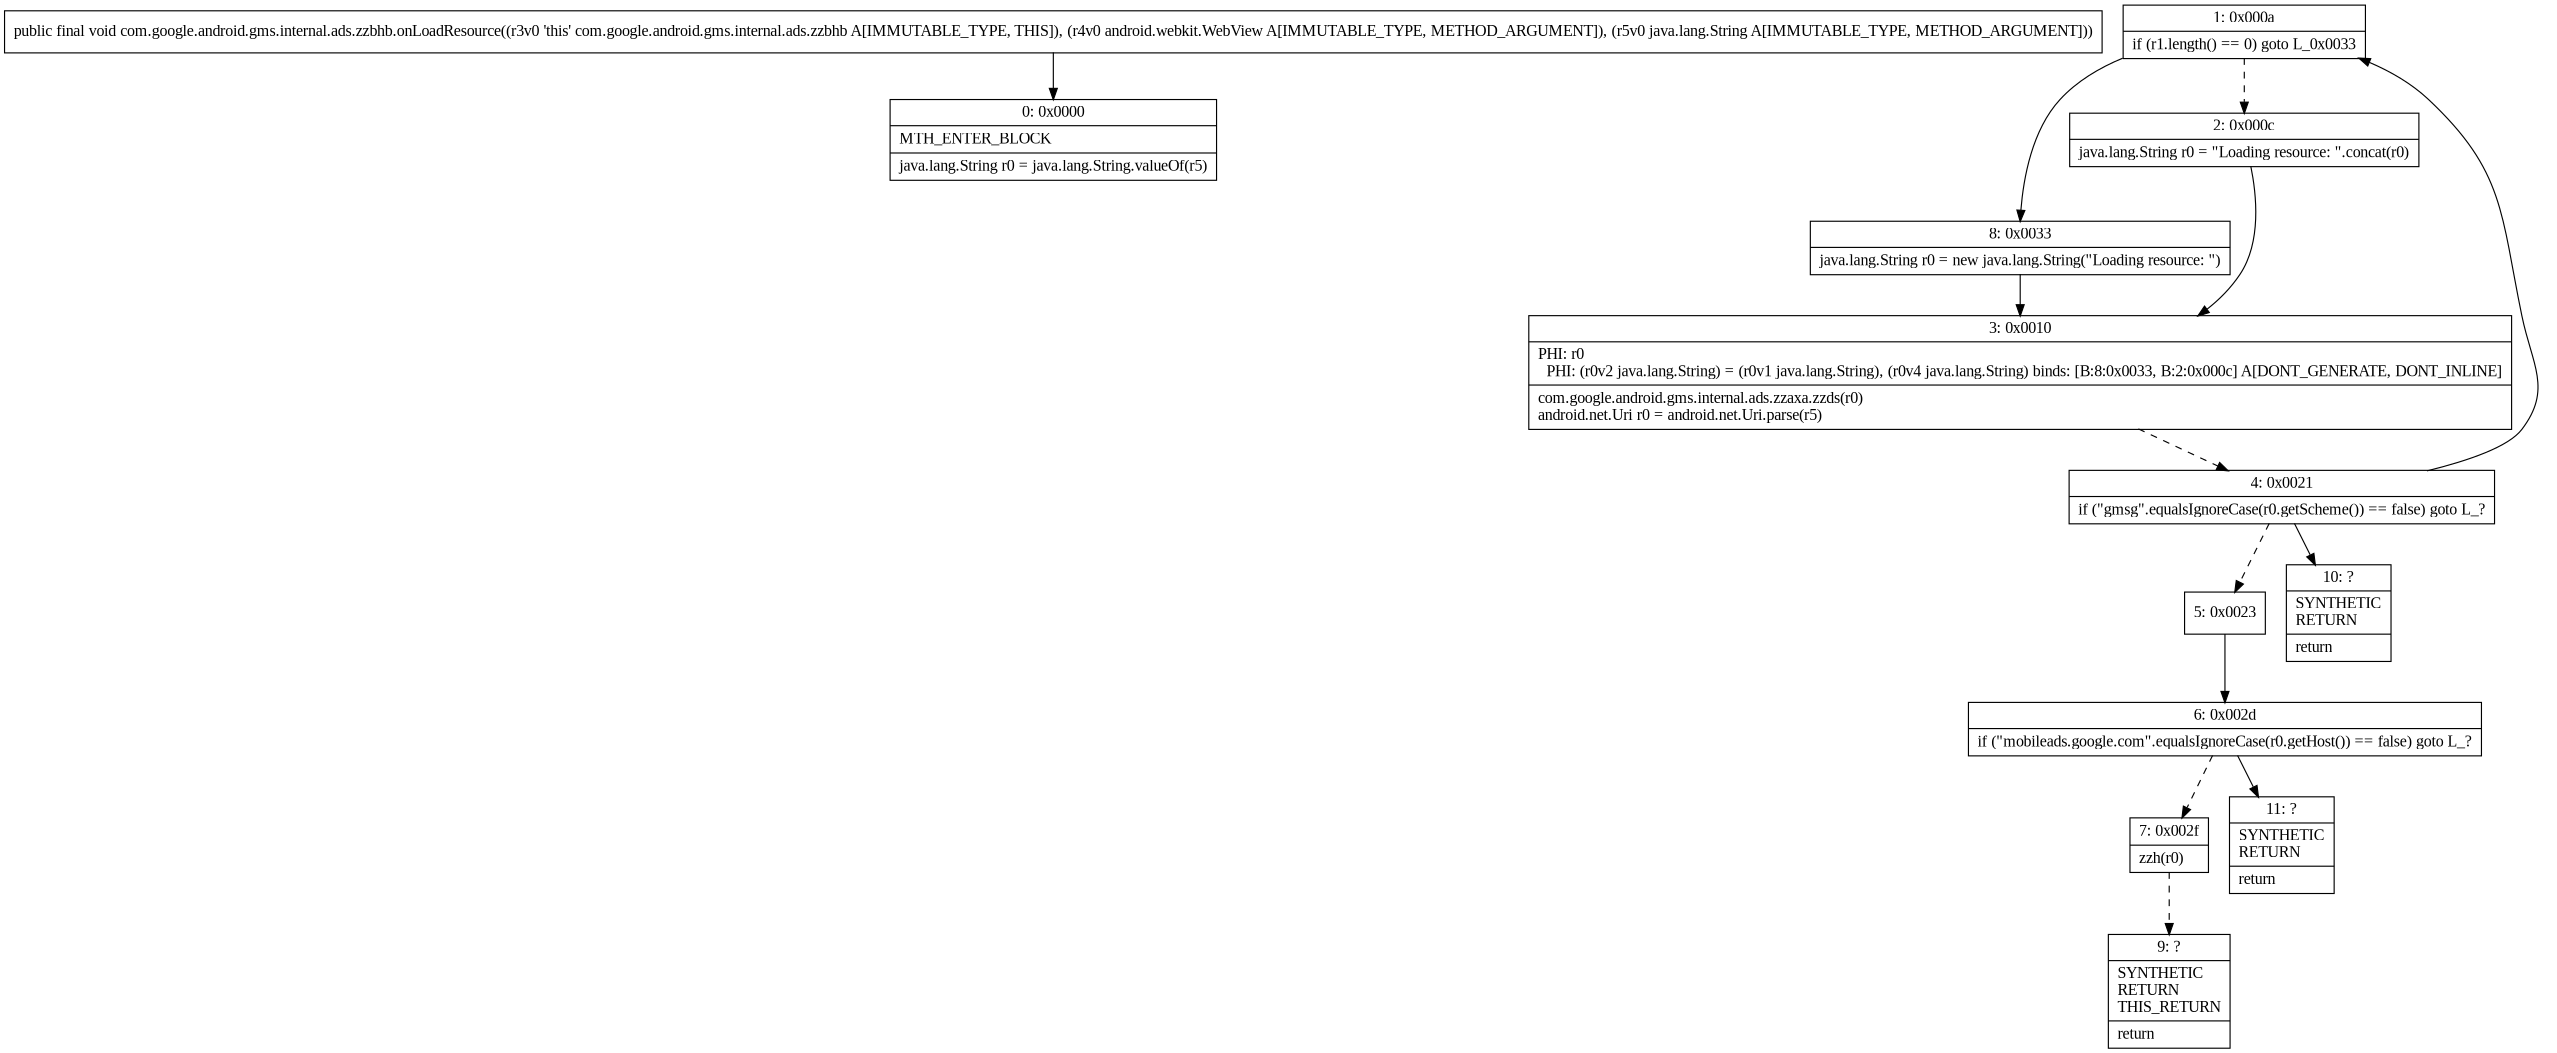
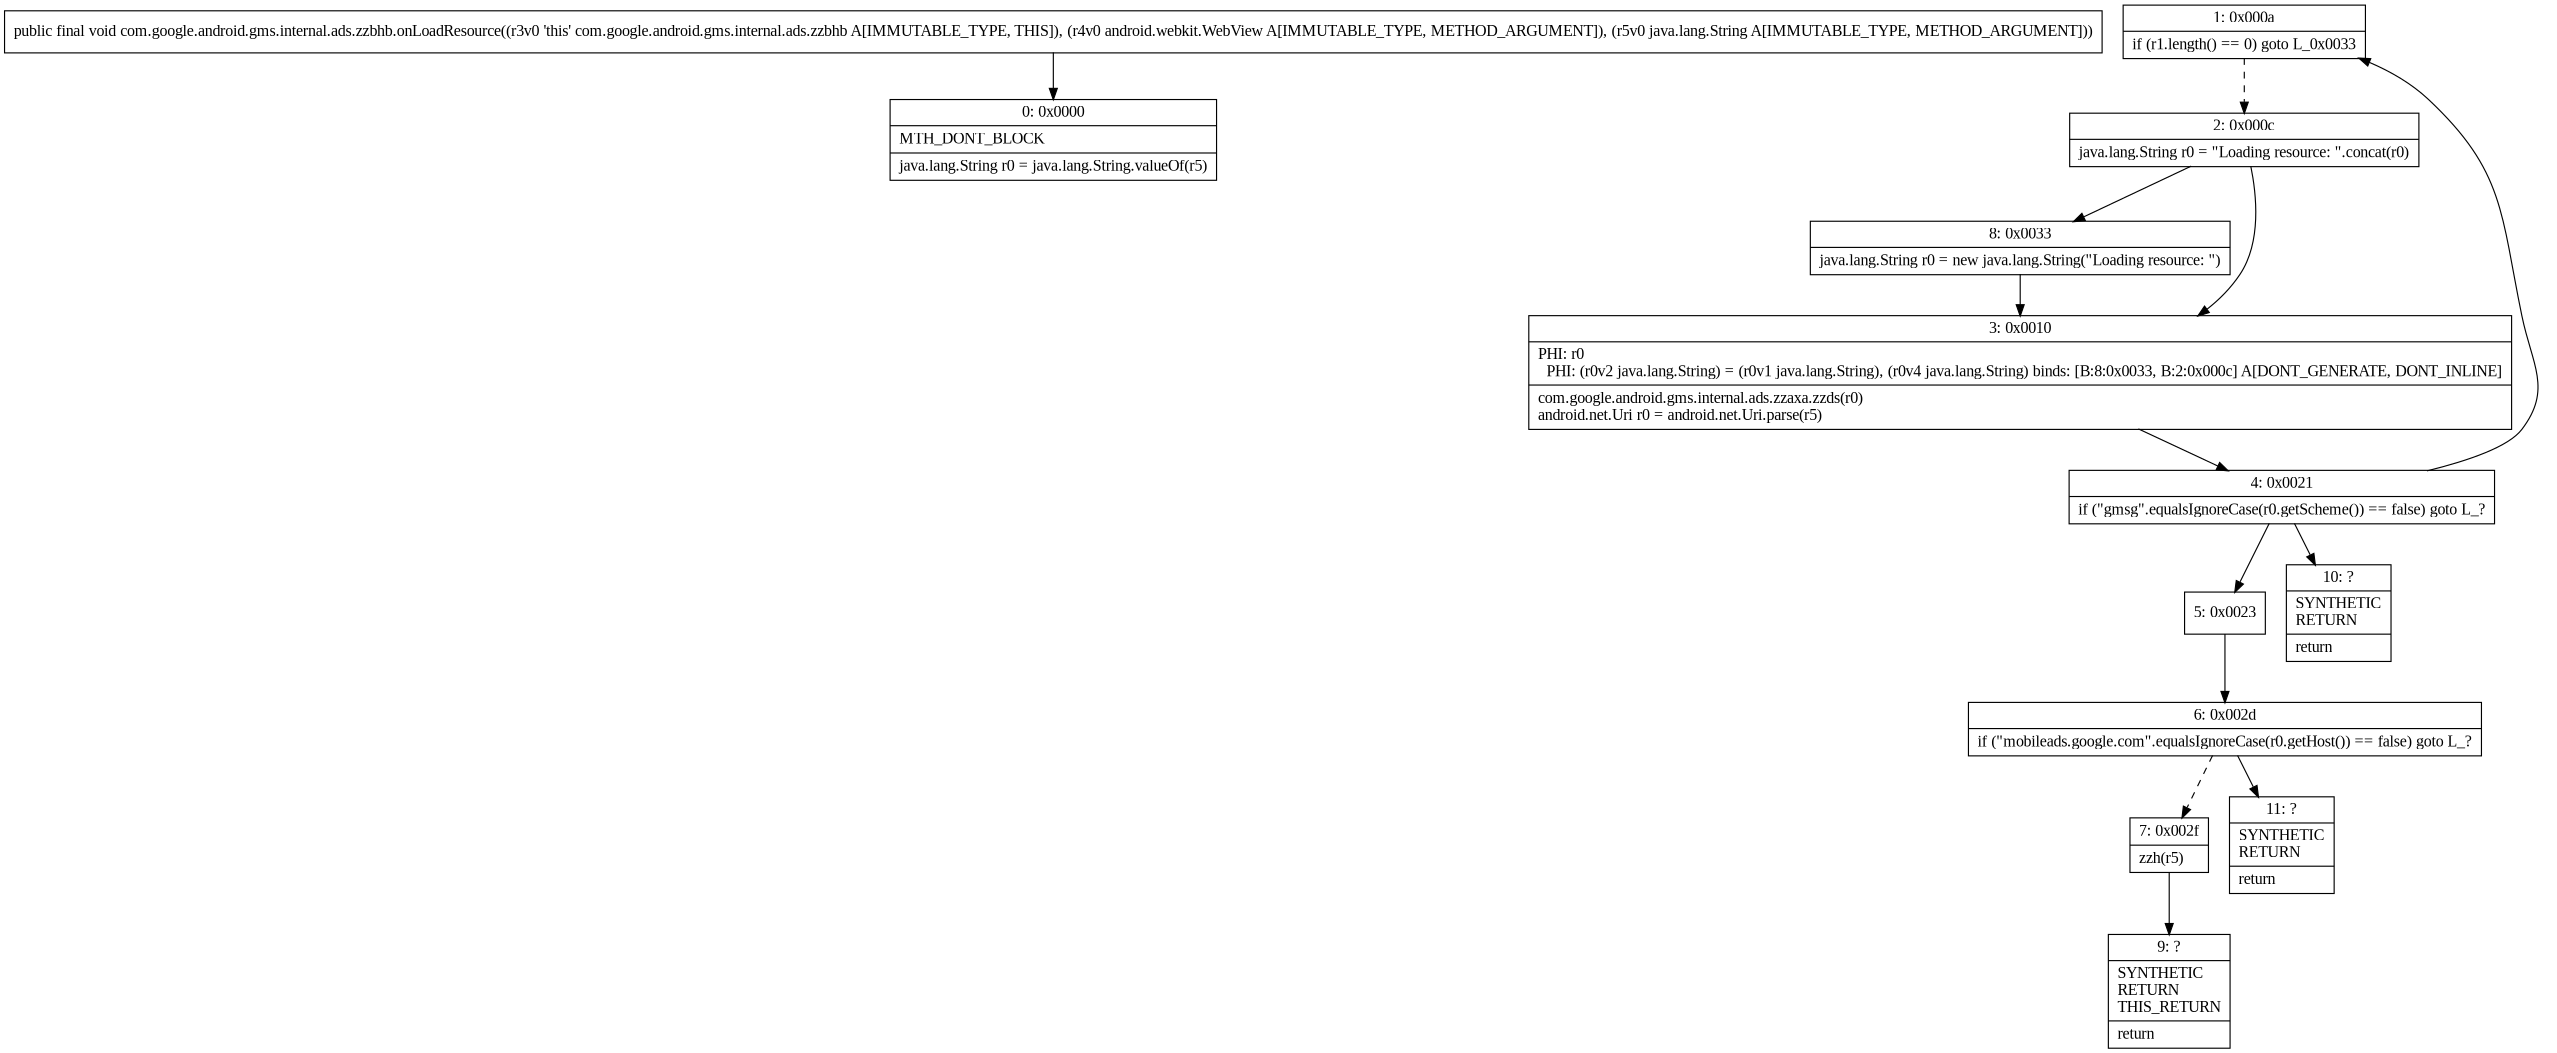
edge "1: 0x000a" -> "8: 0x0033": now "2: 0x000c" -> "8: 0x0033"
node "0: 0x0000": text "MTH_ENTER_BLOCK" -> "MTH_DONT_BLOCK"
edge "3: 0x0010" -> "4: 0x0021": style dashed -> solid
edge "4: 0x0021" -> "5: 0x0023": style dashed -> solid
node "7: 0x002f": text "zzh(r0)" -> "zzh(r5)"
edge "7: 0x002f" -> "9: ?": style dashed -> solid
